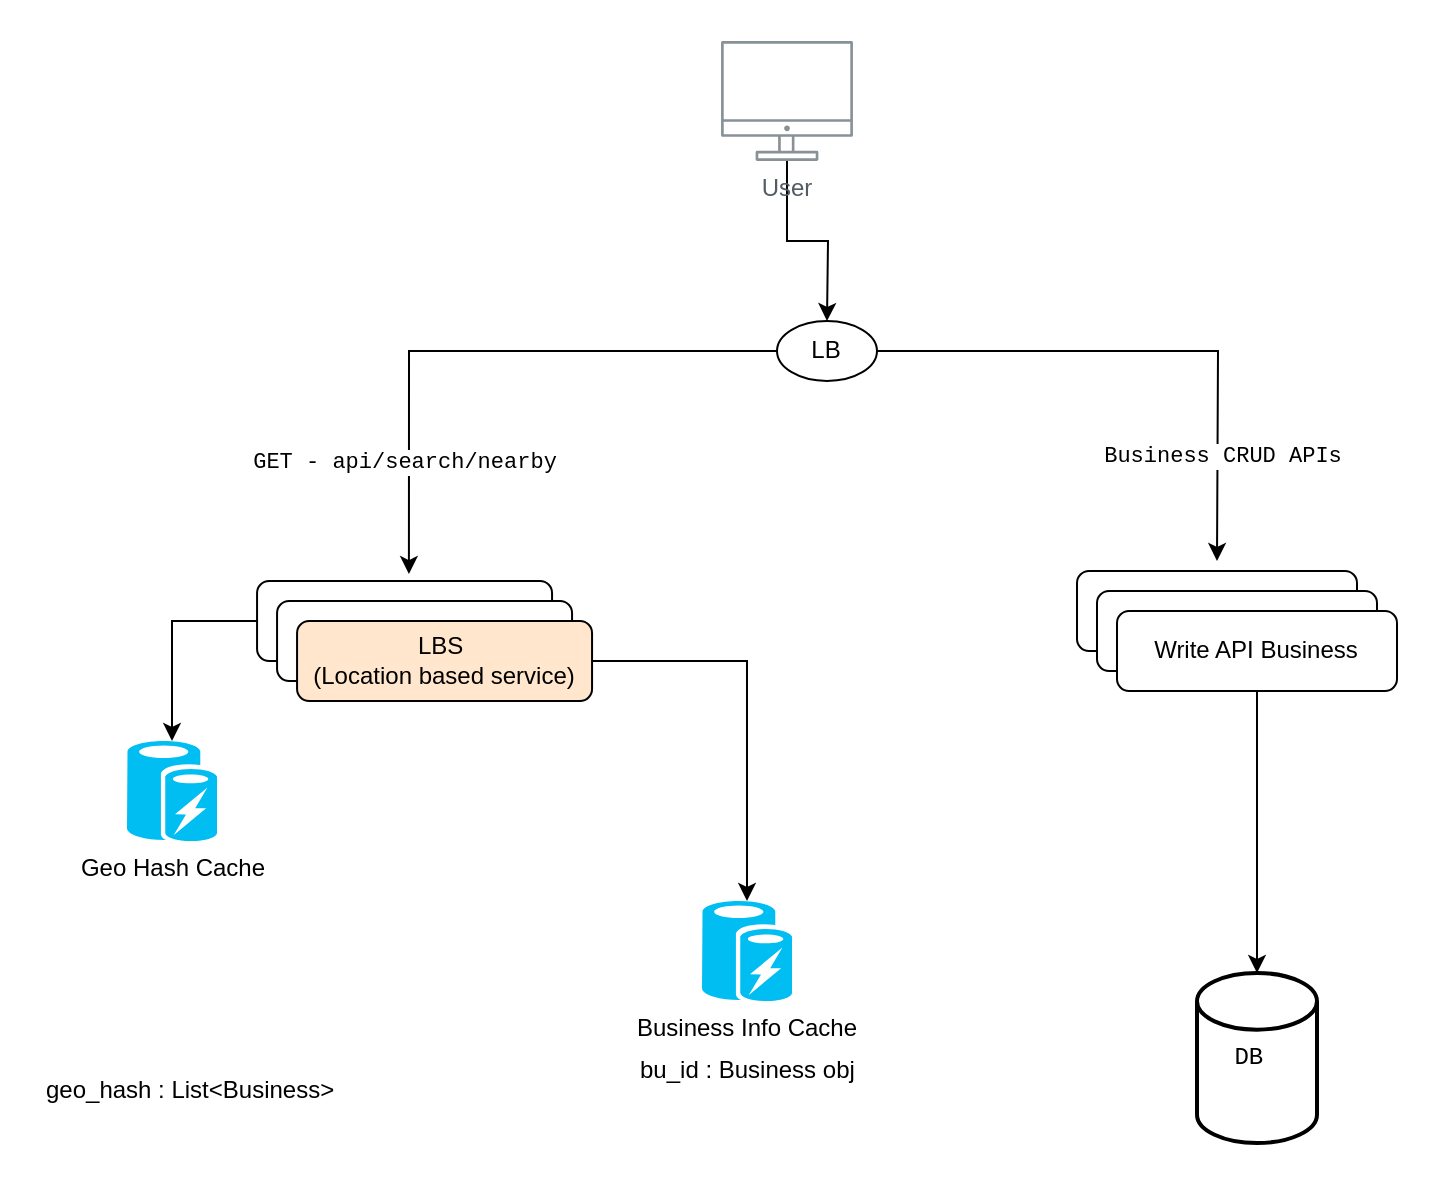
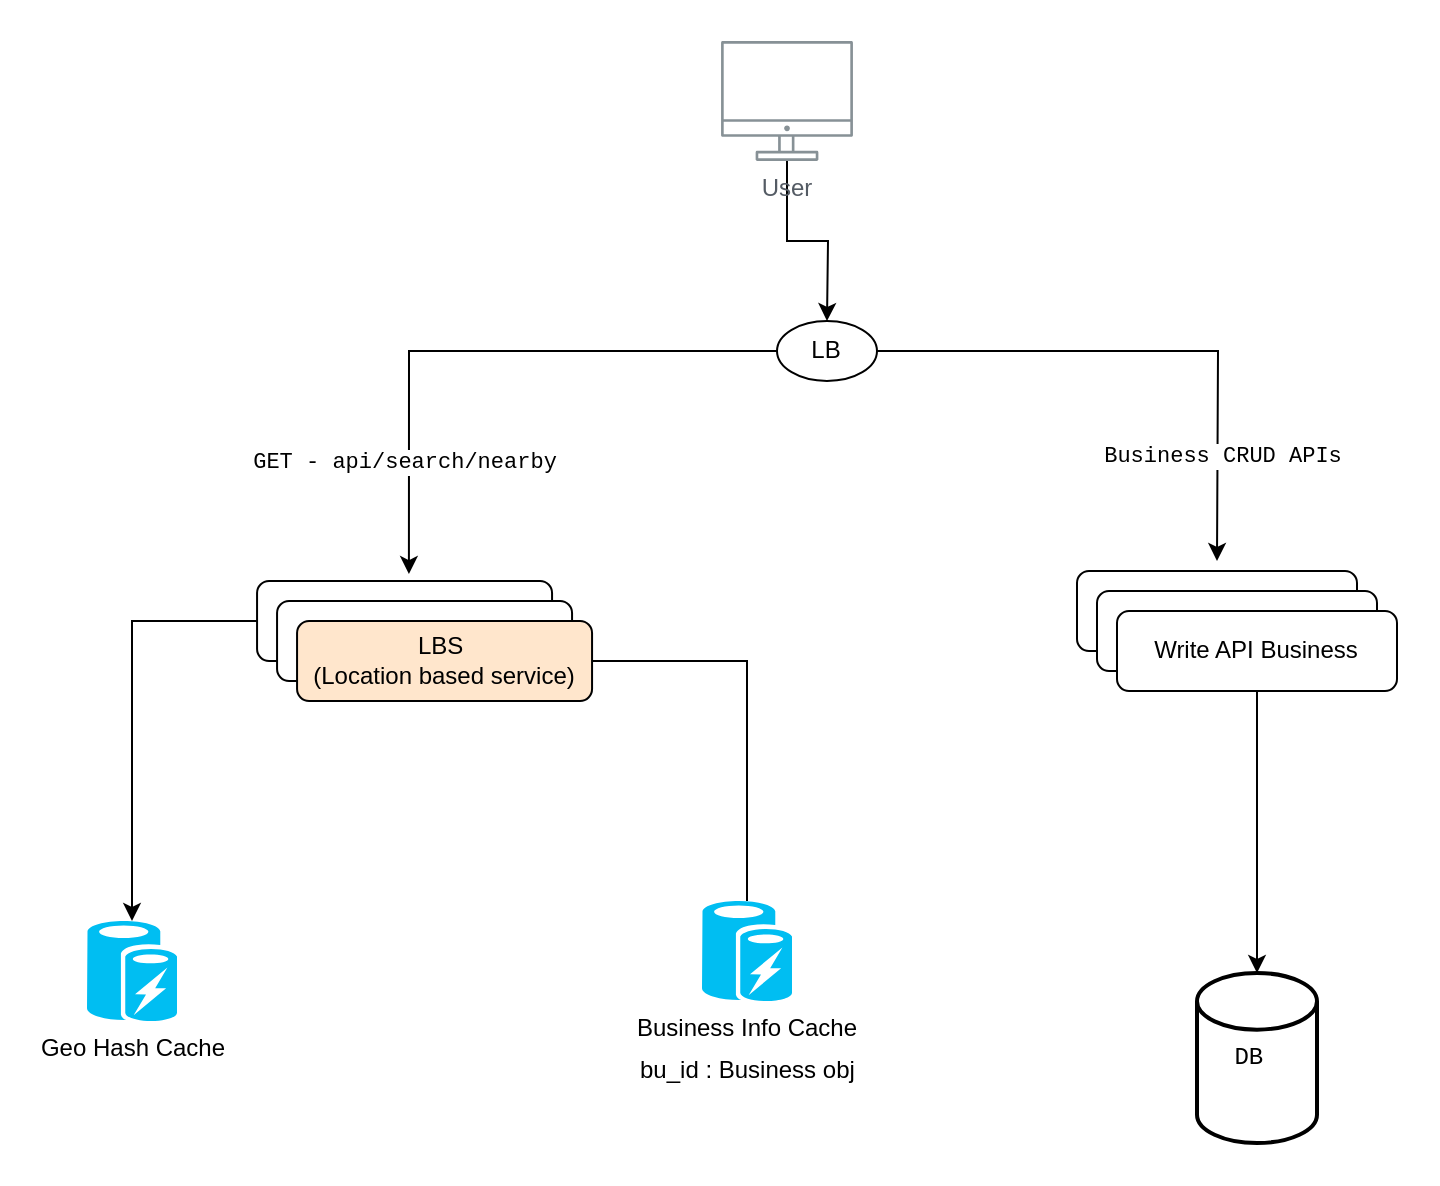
node "Geo Hash Cache": moved (172, 791) -> (132, 971)
edge "LBS (Location based service)" -> "Business Info Cache": arrowhead classic -> none
node "geo_hash : List<Business>": removed
